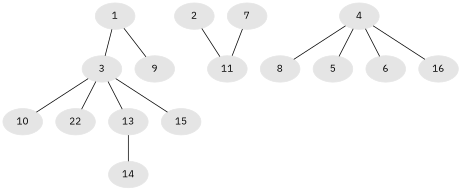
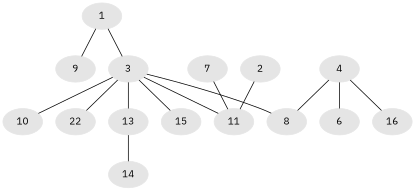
node "5": removed
edge "3" -- "8": added
edge "3" -- "11": added
